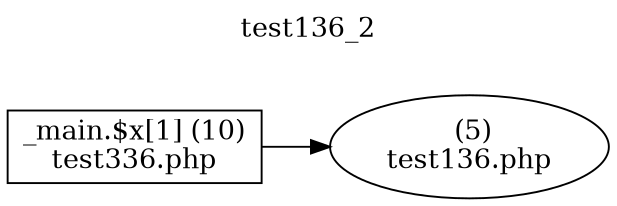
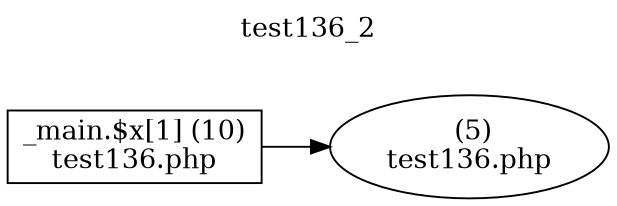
node "_main.$x[1] (10) test336.php": label "_main.$x[1] (10) test336.php" -> "_main.$x[1] (10) test136.php"
